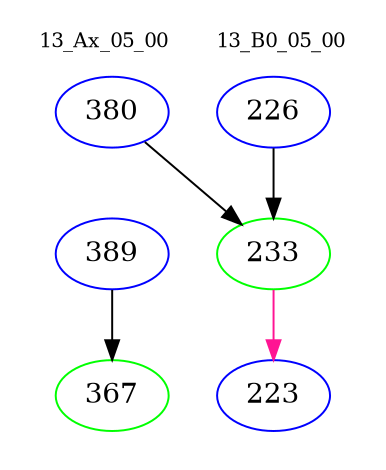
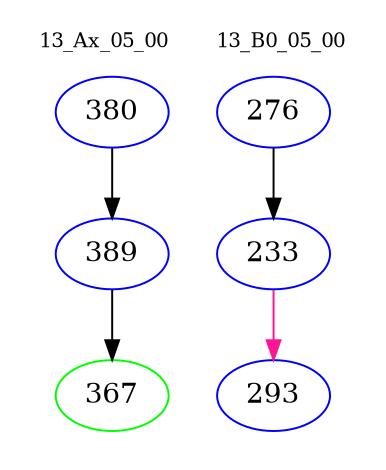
node "226": label "226" -> "276"
edge "380" -> "233": now "380" -> "389"
node "233": color green -> blue
node "223": label "223" -> "293"
